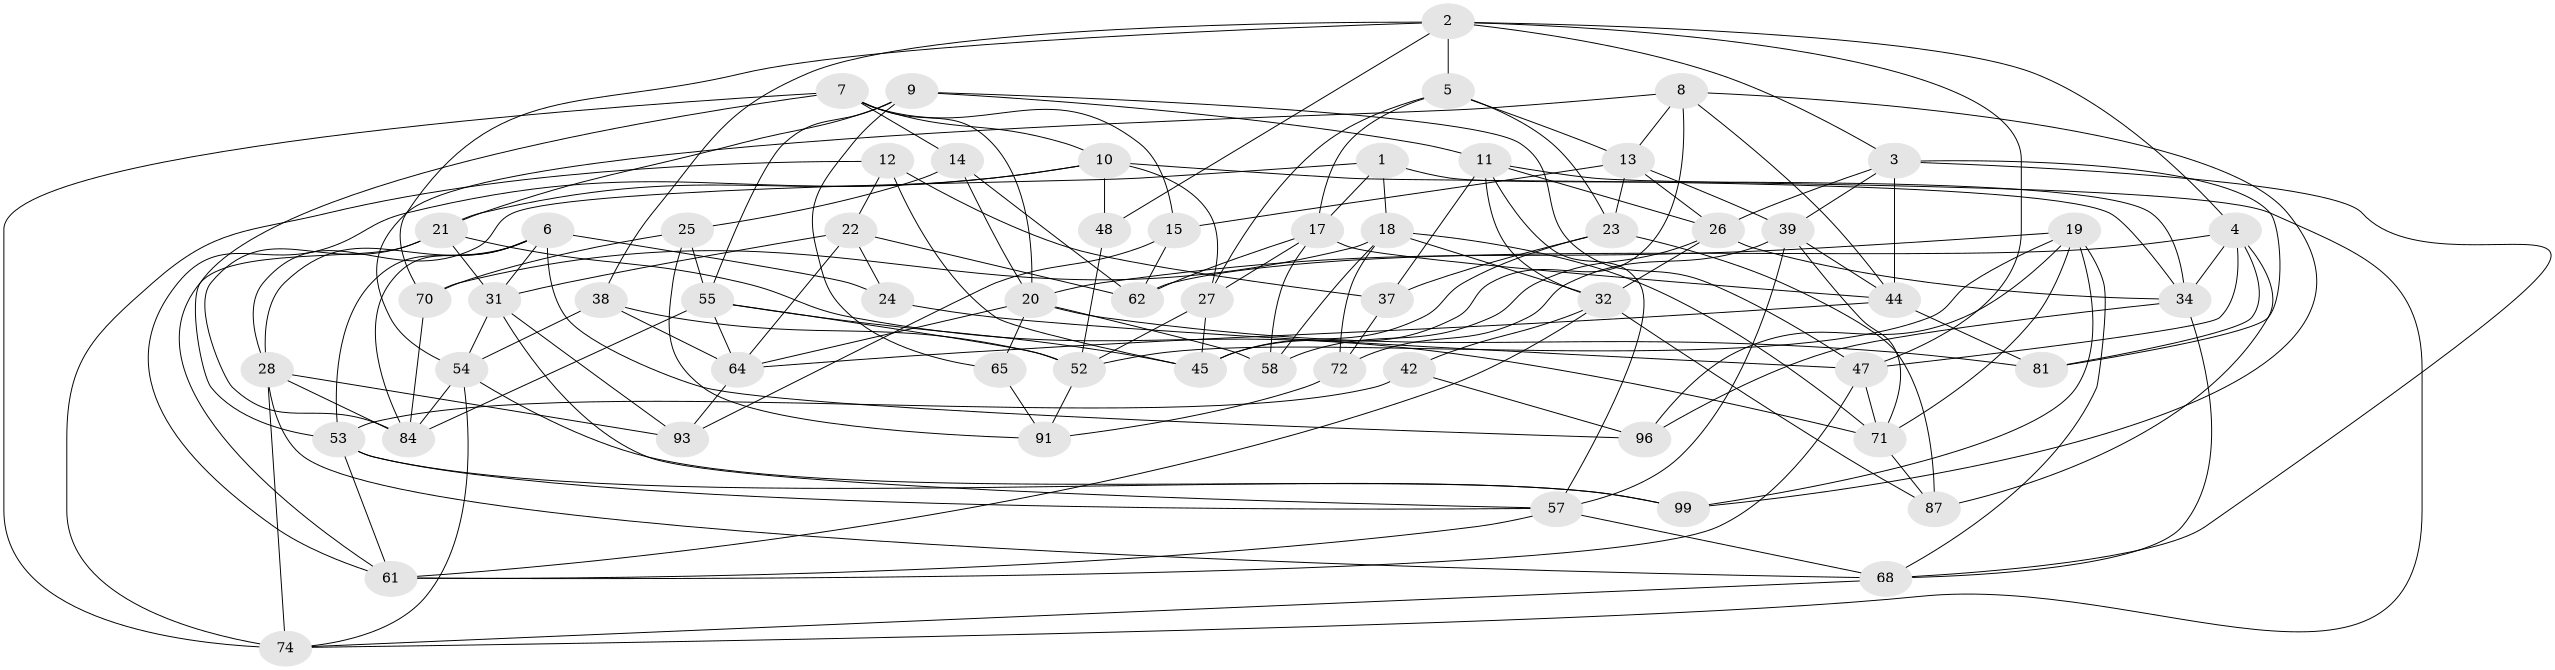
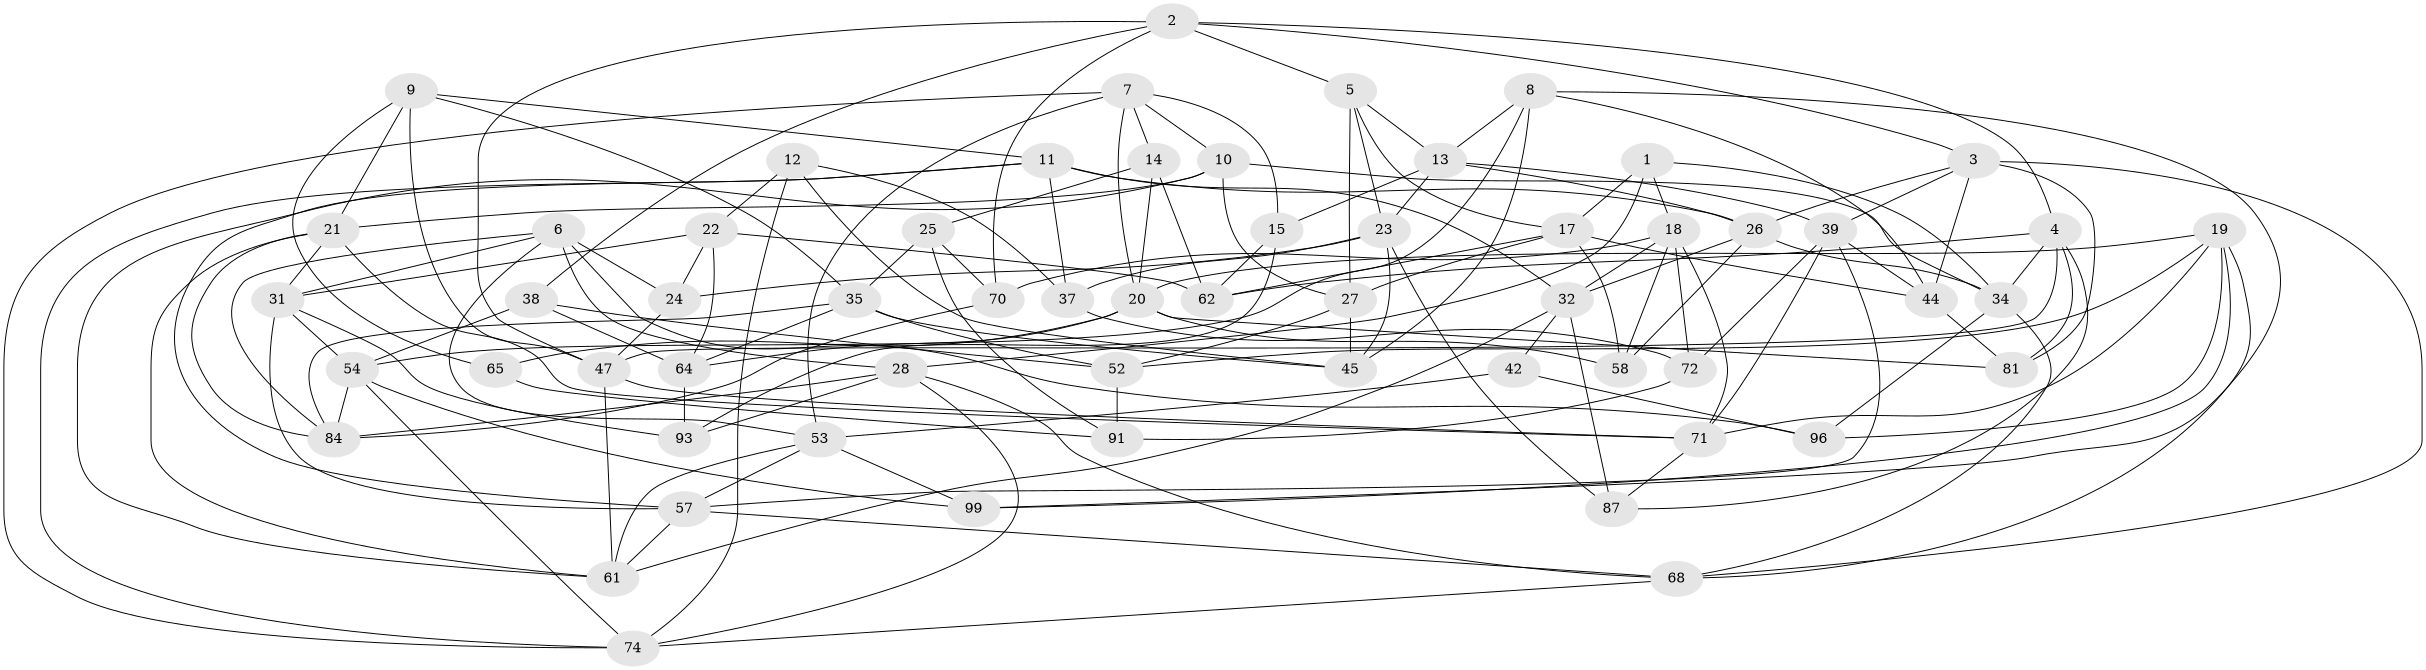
node "48": removed
edge "23" -- "24": added
node "55": label "55" -> "35"
edge "44" -- "64": removed
